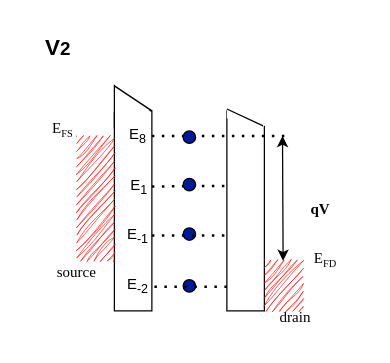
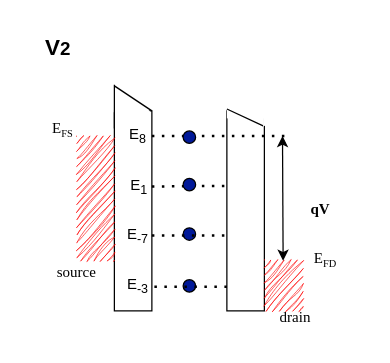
node "E-1": label "E-1" -> "E-7"
node "E-2": label "E-2" -> "E-3"
